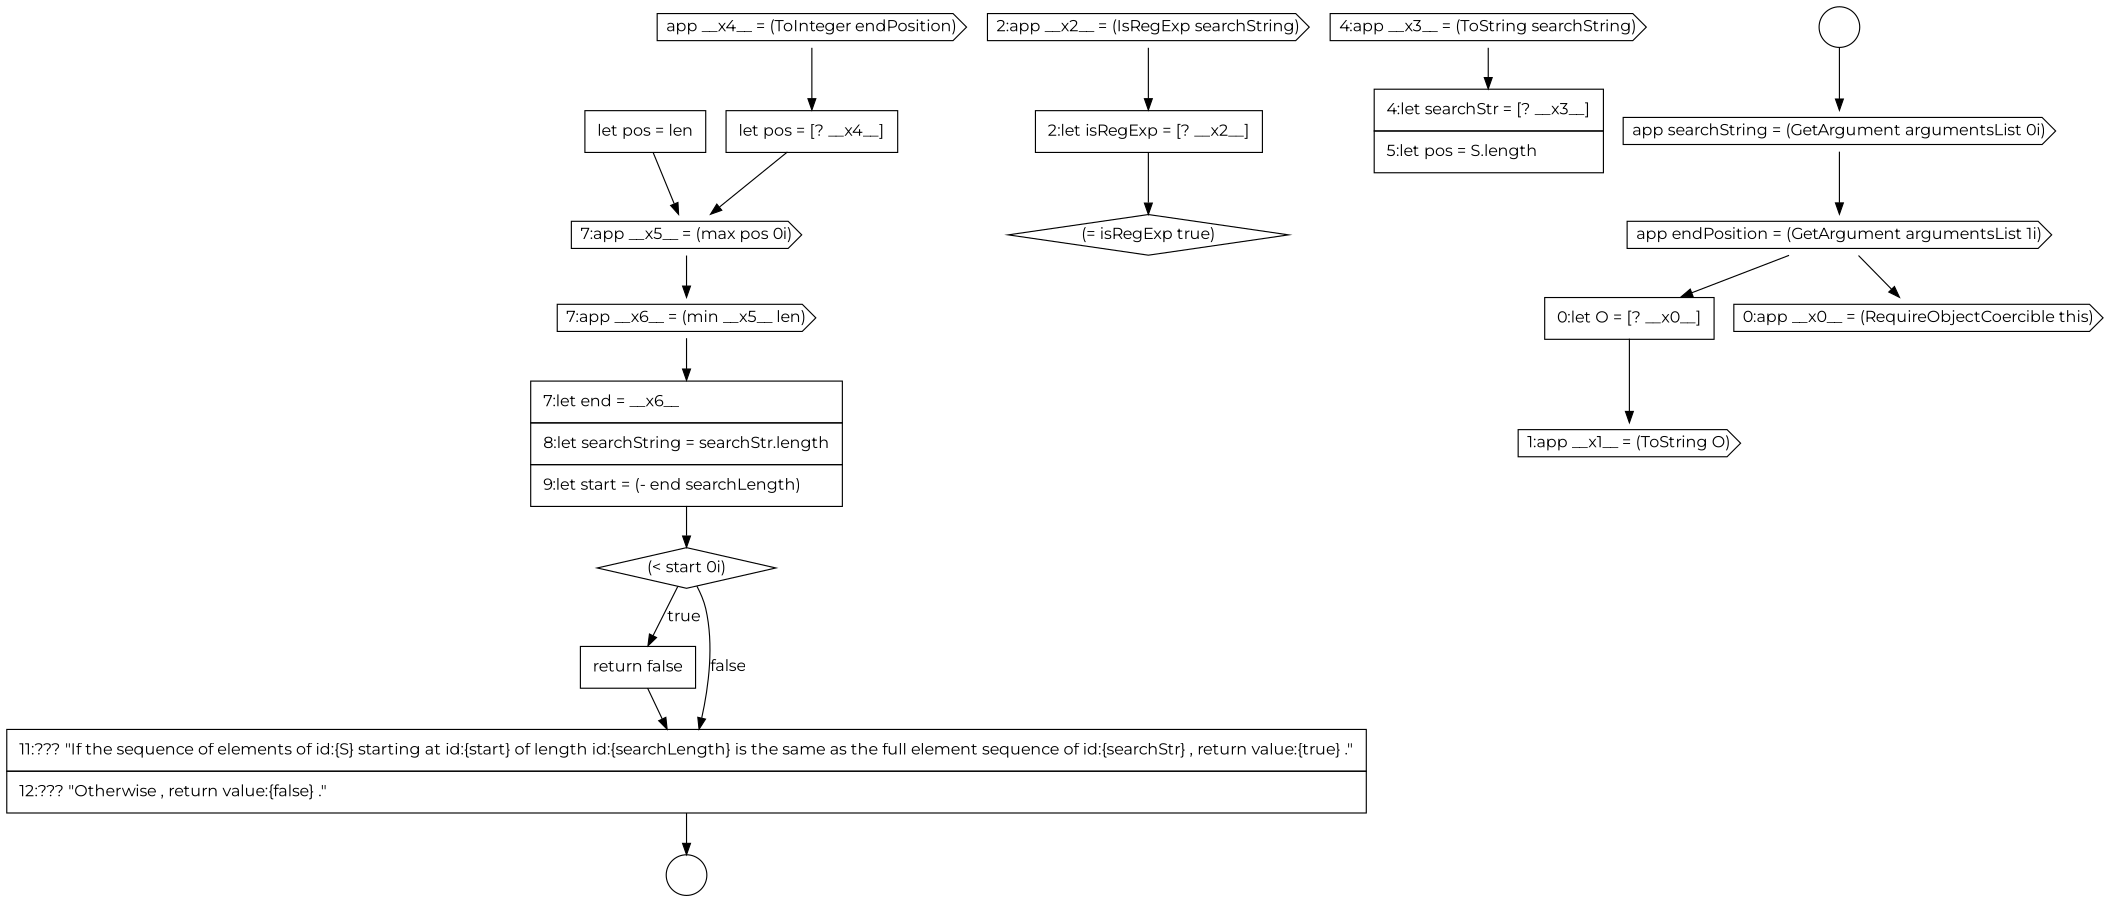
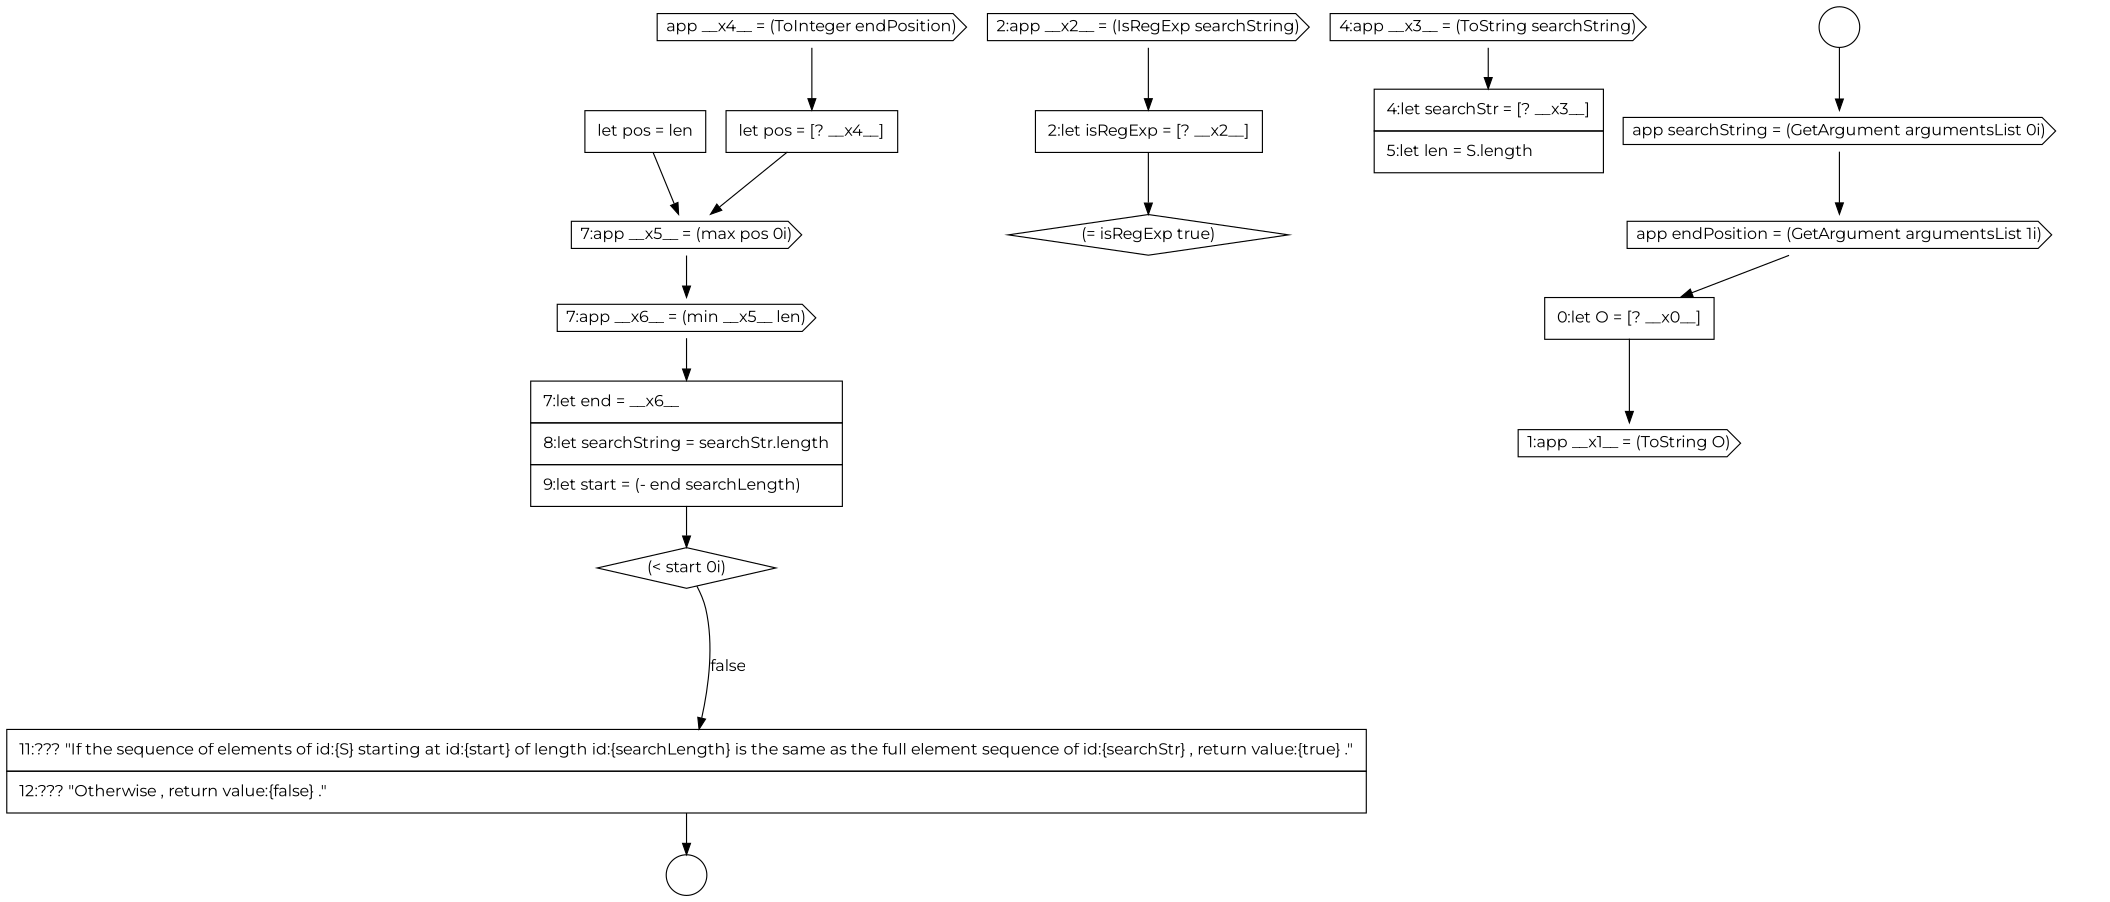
node "4:let searchStr = [? __x3__]": text "5:let pos = S.length" -> "5:let len = S.length"
node "0:app __x0__ = (RequireObjectCoercible this)": removed
node "return false": removed
